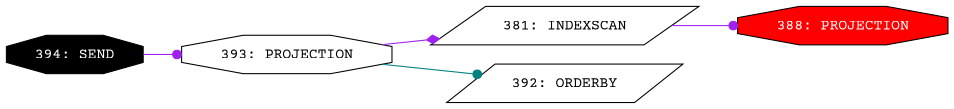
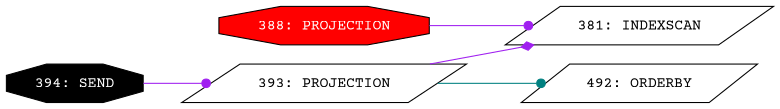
edge "381: INDEXSCAN" -> "388: PROJECTION": reversed
node "393: PROJECTION": shape octagon -> parallelogram
node "392: ORDERBY": label "392: ORDERBY" -> "492: ORDERBY"
